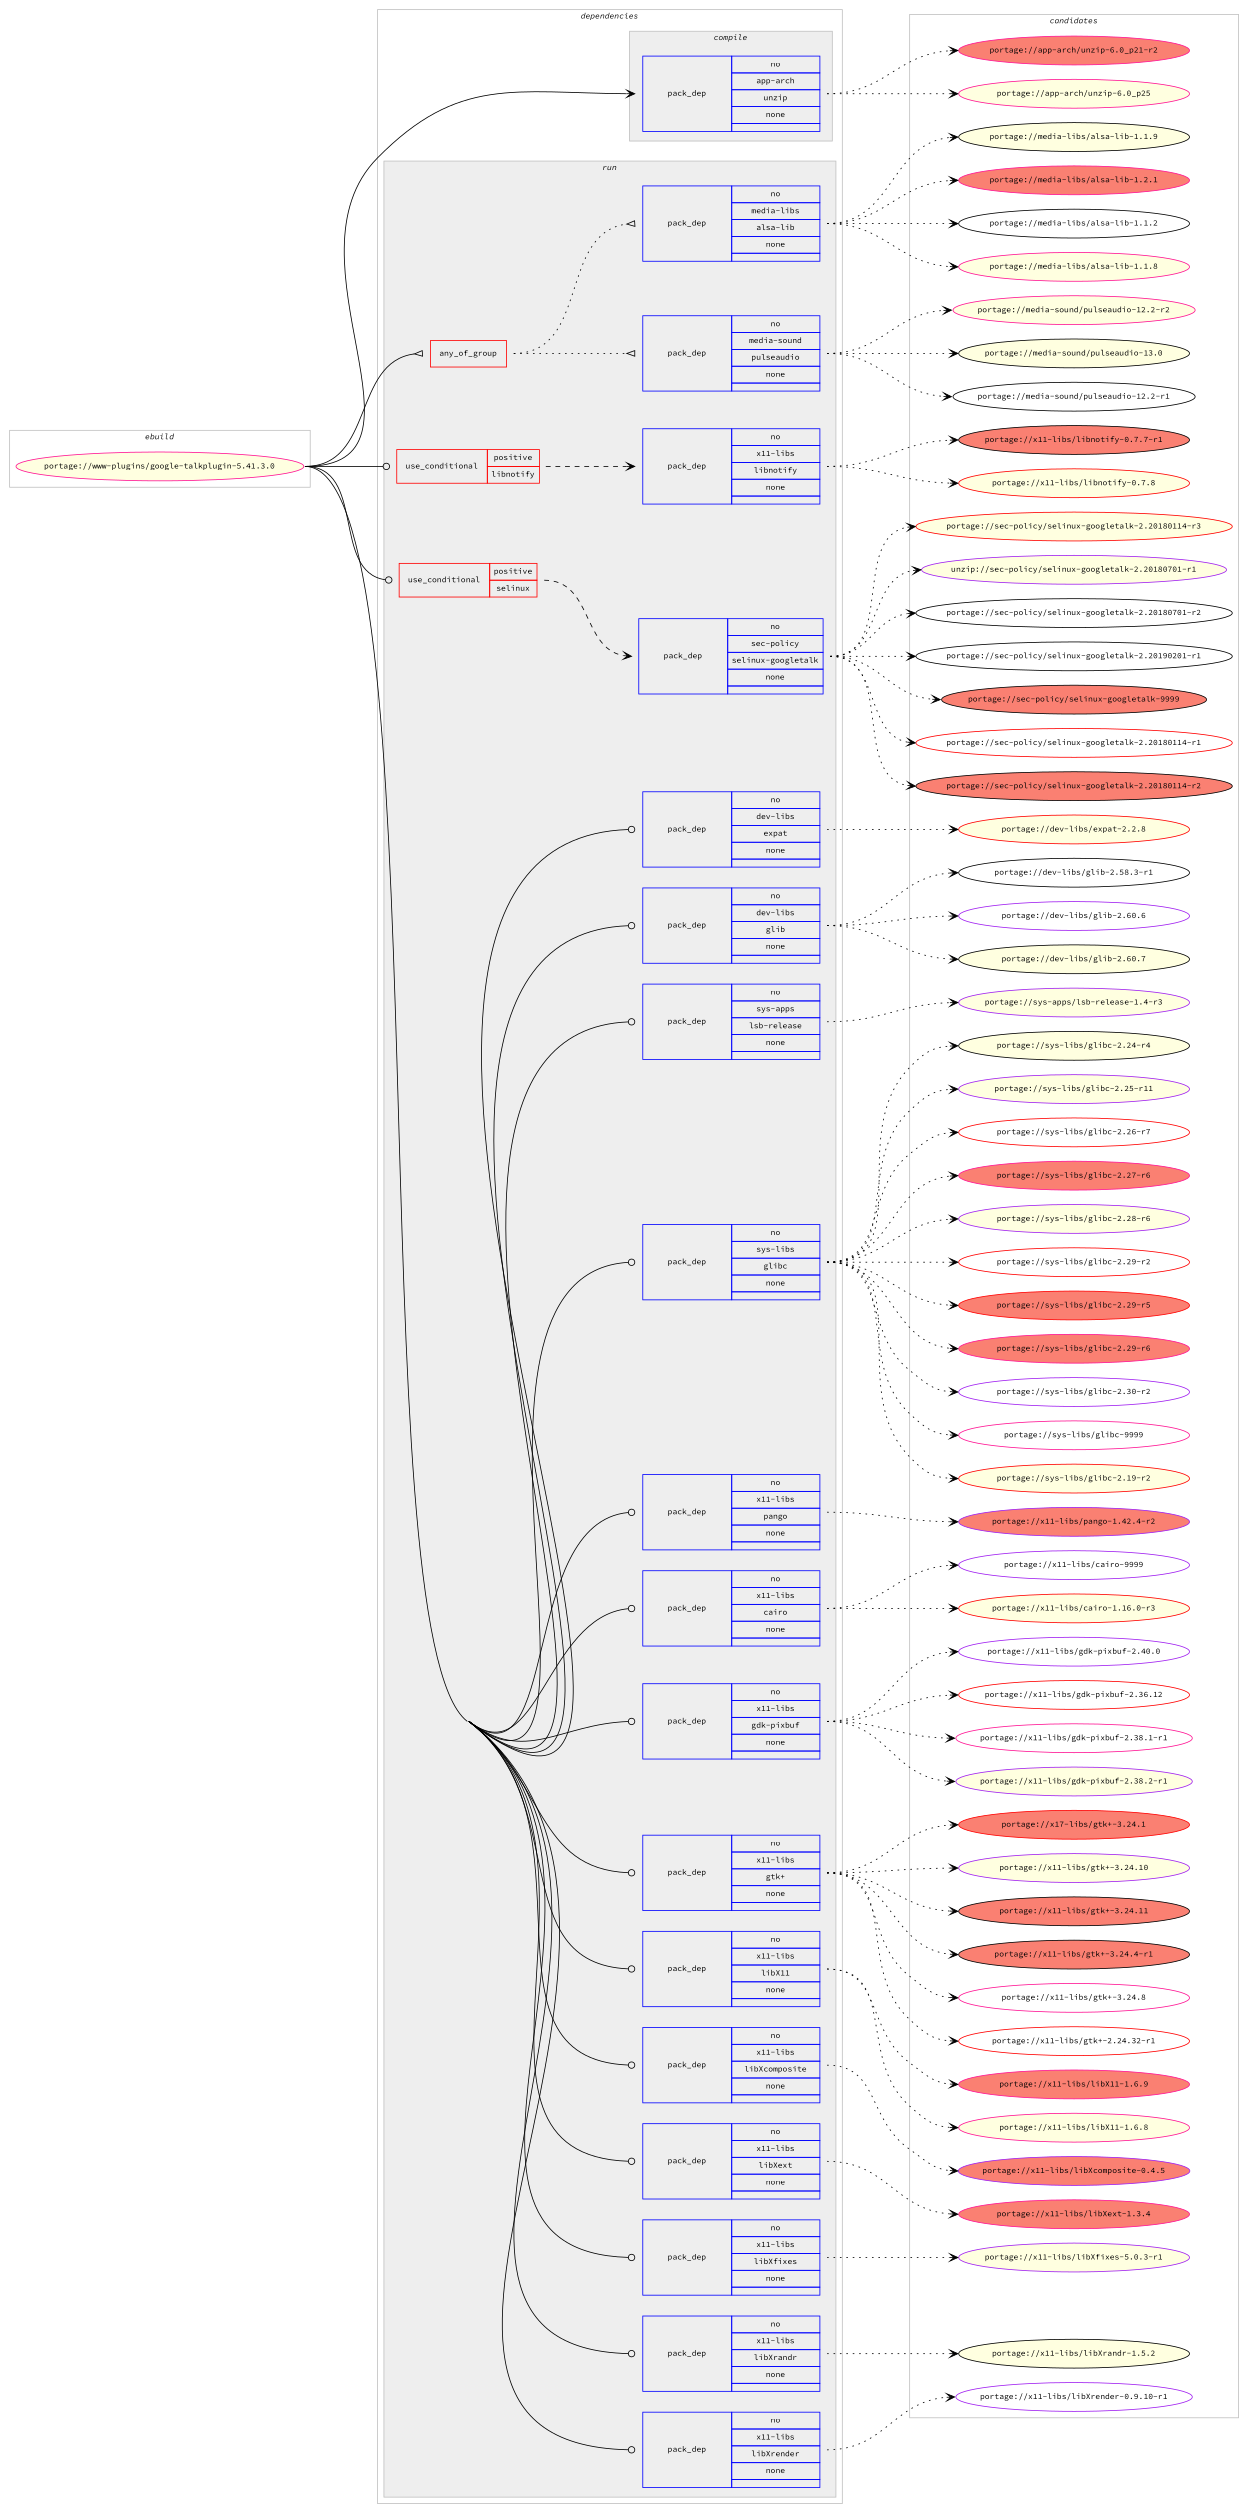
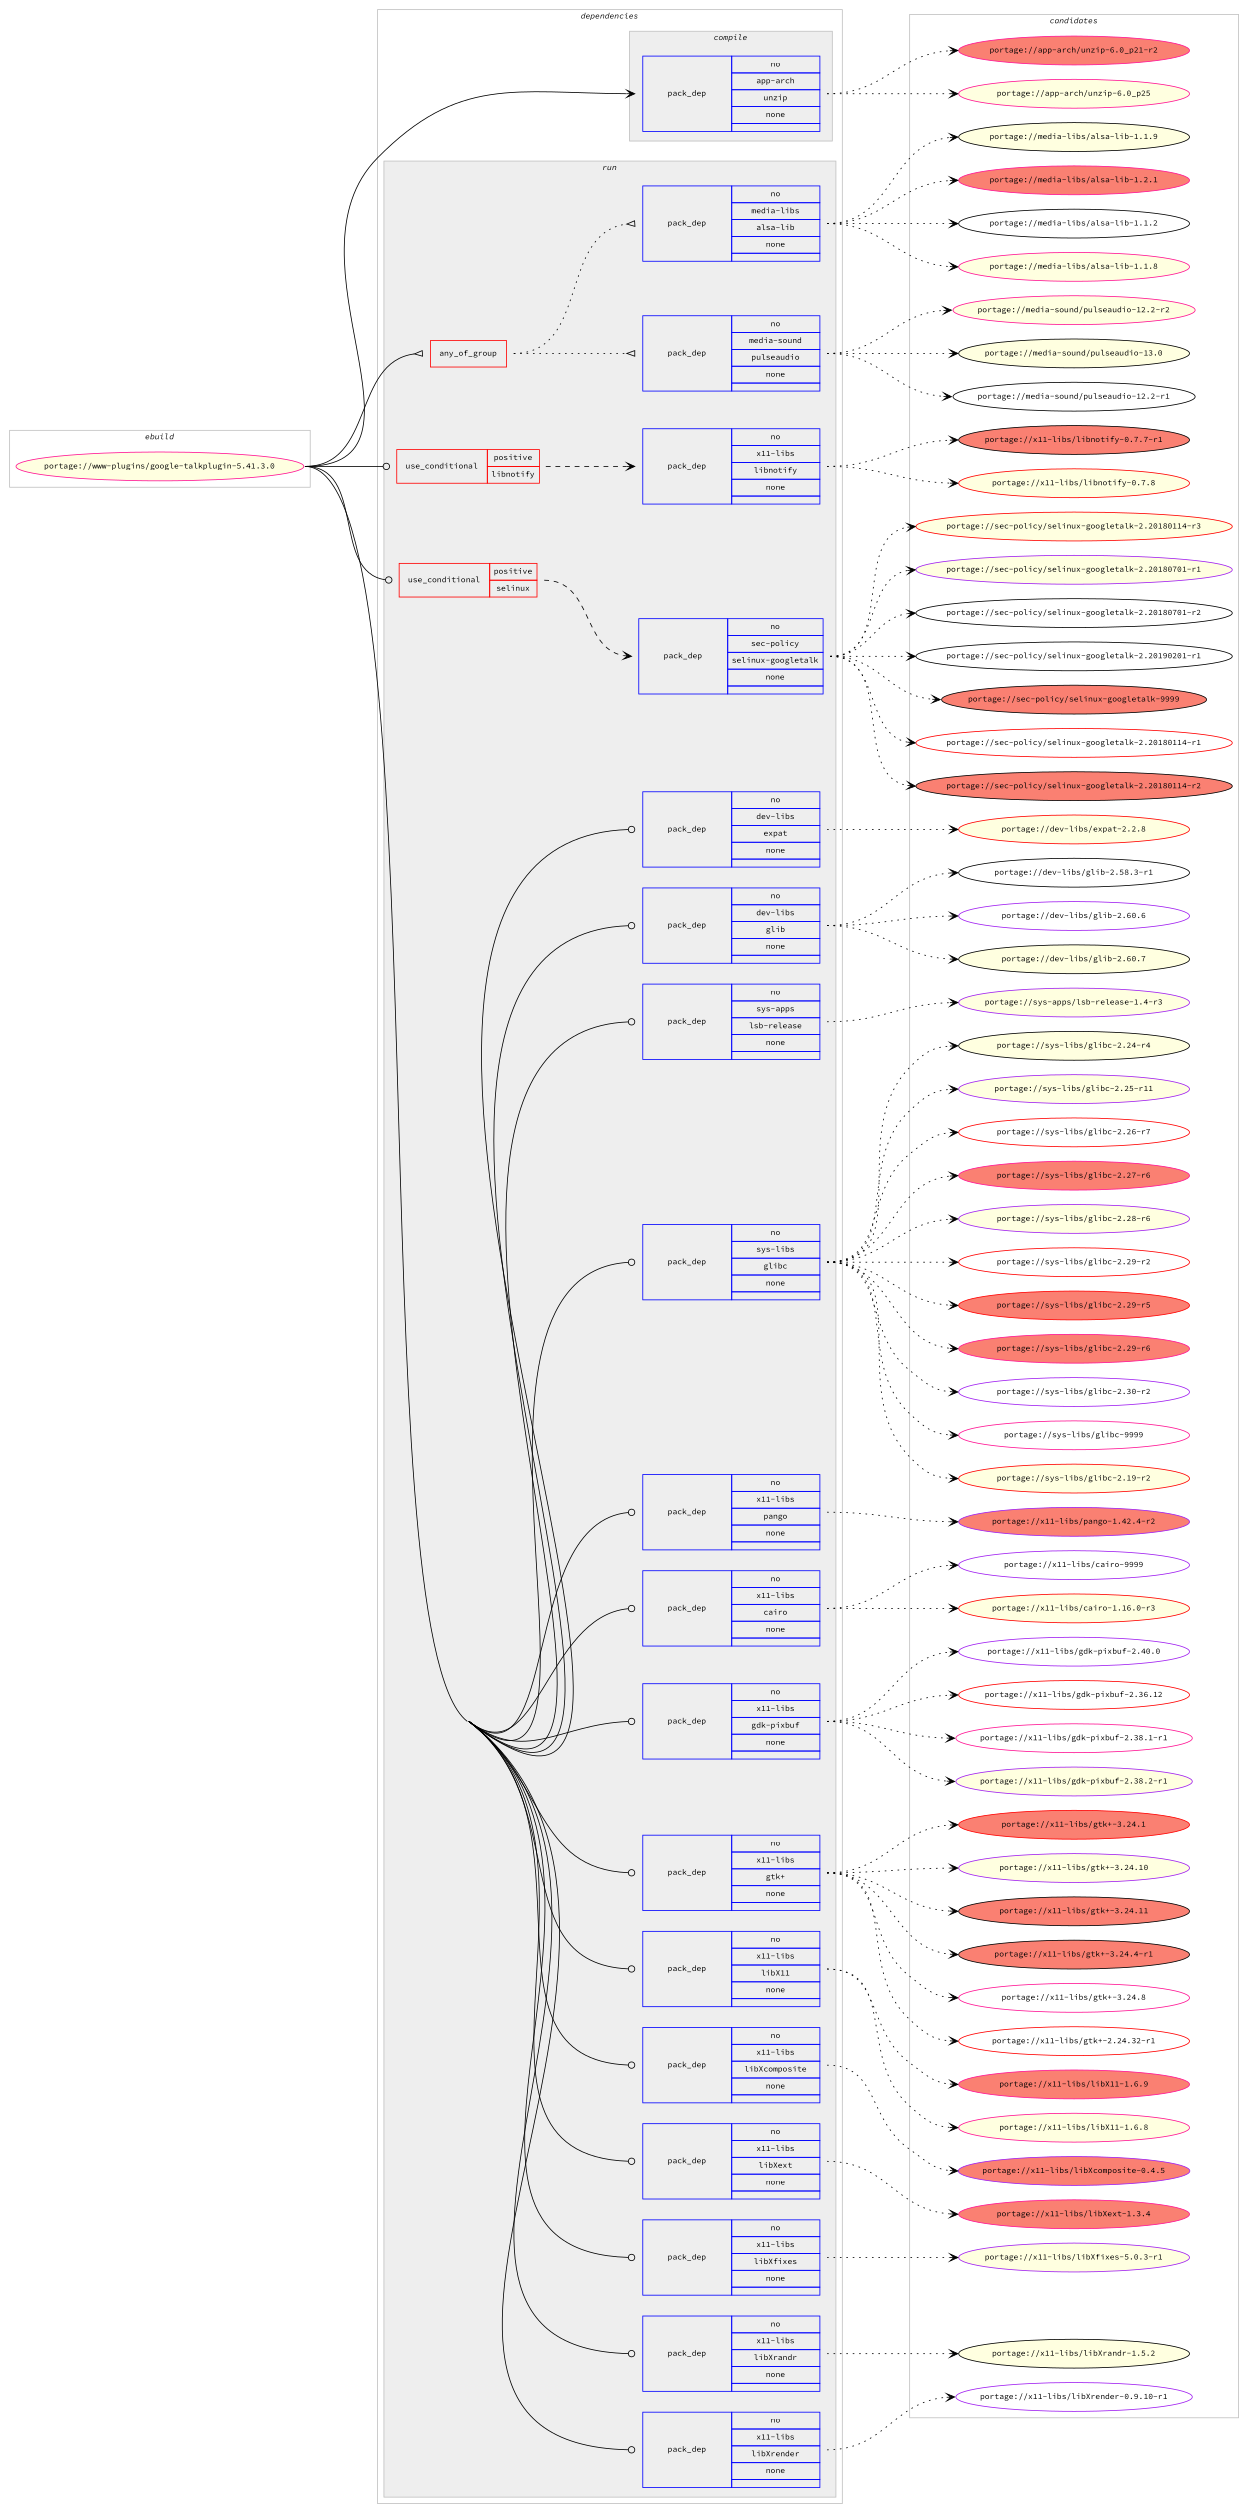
node "unzip://sec-policy/selinux-googletalk-2.20180701-r1": label "unzip://sec-policy/selinux-googletalk-2.20180701-r1" -> "portage://sec-policy/selinux-googletalk-2.20180701-r1"
node "portage://x17-libs/gtk+-3.24.1": label "portage://x17-libs/gtk+-3.24.1" -> "portage://x11-libs/gtk+-3.24.1"
